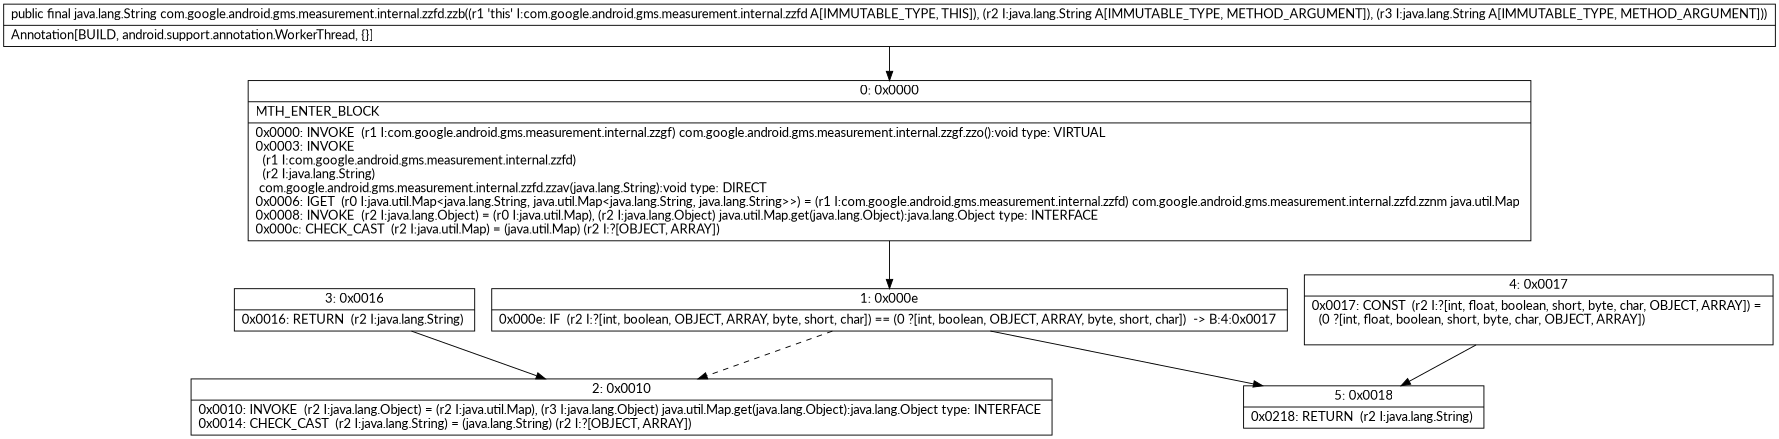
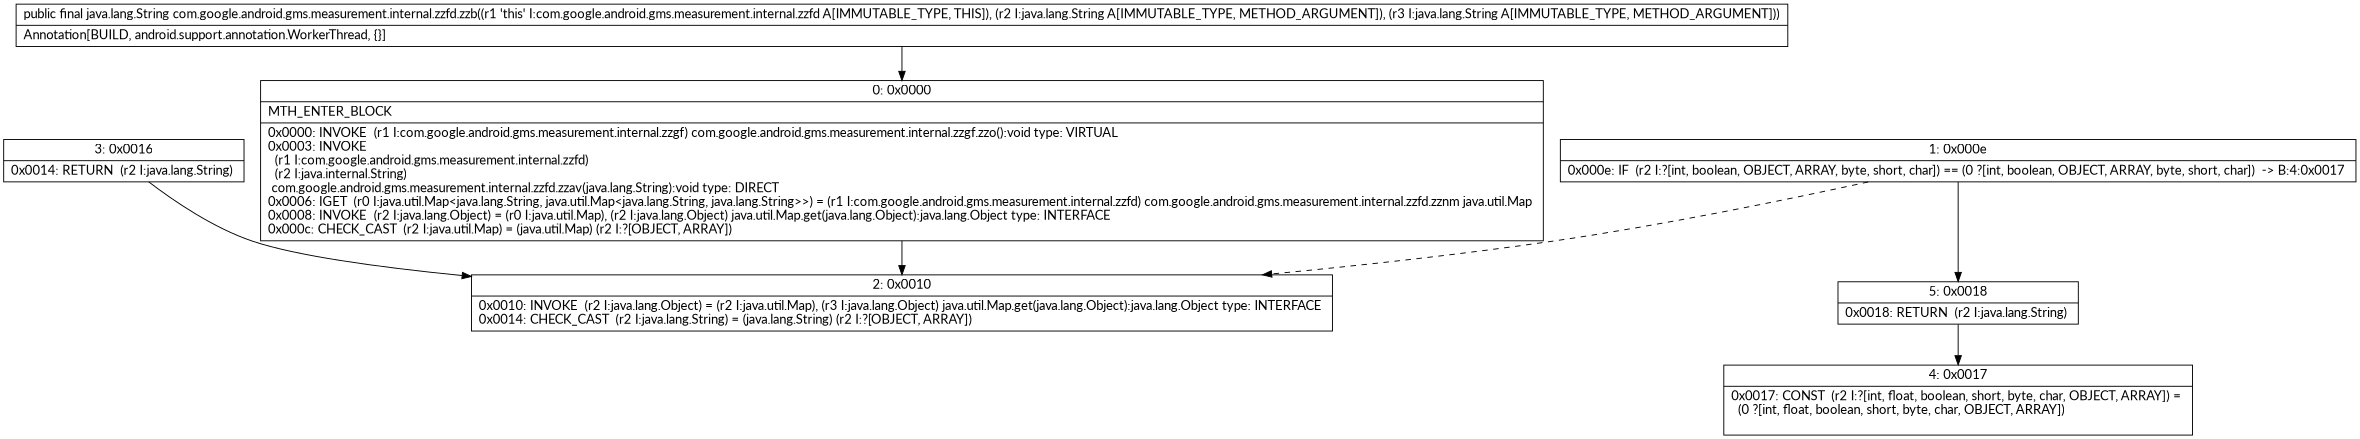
node "0: 0x0000": text "(r2 I:java.lang.String)" -> "(r2 I:java.internal.String)"
edge "0: 0x0000" -> "1: 0x000e": now "0: 0x0000" -> "2: 0x0010"
node "3: 0x0016": text "0x0016: RETURN  (r2 I:java.lang.String)" -> "0x0014: RETURN  (r2 I:java.lang.String)"
edge "4: 0x0017" -> "5: 0x0018": reversed
node "5: 0x0018": text "0x0218: RETURN  (r2 I:java.lang.String)" -> "0x0018: RETURN  (r2 I:java.lang.String)"
